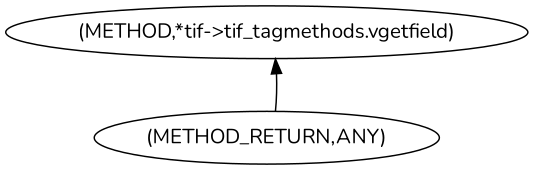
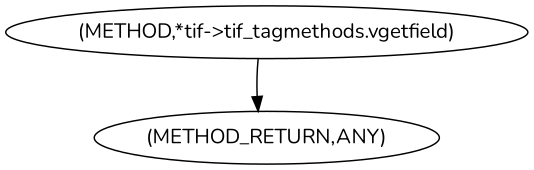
edge "(METHOD_RETURN,ANY)" -> "(METHOD,*tif->tif_tagmethods.vgetfield)": reversed
